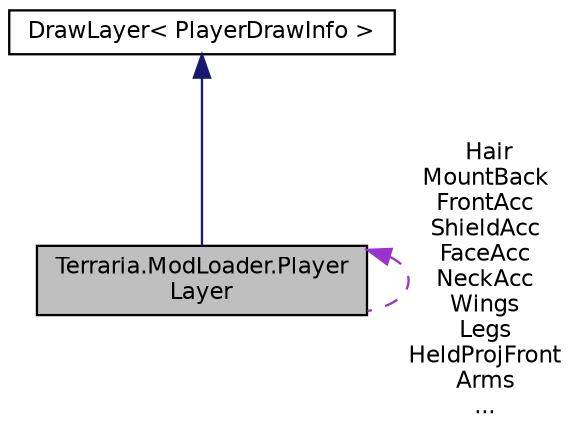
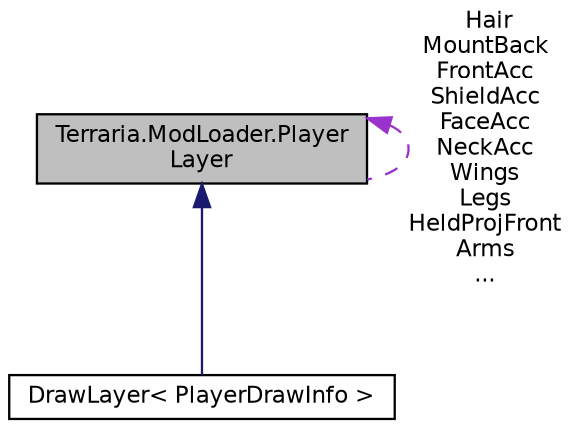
edge "Terraria.ModLoader.Player Layer" -> "DrawLayer< PlayerDrawInfo >": reversed
